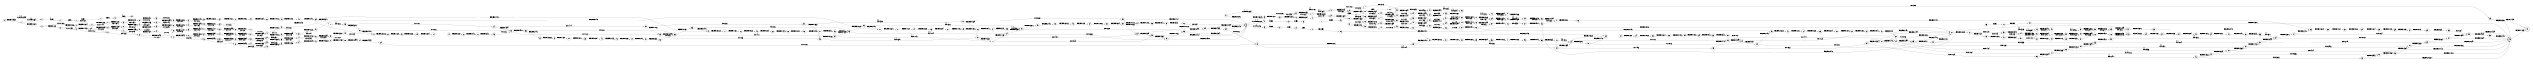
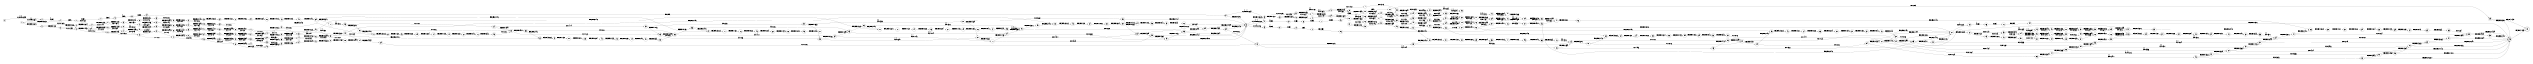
edge "90" -> "91": removed, label "_r:_r/0.32103"
node "29": added
edge "0" -> "1": now "4" -> "1"
edge "113" -> "128": added, label "_EOC:_EOC/2.0408"
edge "68" -> "80": added, label "_s:_EPS"
node "138": added
edge "18" -> "24": removed, label "_PHI:_PHI/0.15863"
node "147": removed
node "212": added
edge "155" -> "175": label "_a:_a/0.53132" -> "_a:_a/0.18554"
node "236": removed
edge "10" -> "14": added, label "_PHI:_PHI/1.0069"
edge "10" -> "15": label "_i:_i/0.46234" -> "_r:_r/0.10572"
edge "98" -> "99": added, label "_a:_a/1.5518"
edge "124" -> "141": added, label "_PHI:_PHI/0.17575"
edge "230" -> "249": removed, label "_PHI:_PHI/0.10756"
edge "15" -> "26": now "20" -> "26"
edge "322" -> "221": label "_m:_m/1.7057" -> "_r:_r/2.8186"
edge "605" -> "184": now "605" -> "224"
edge "71" -> "83": added, label "_EOC:_EOC/2.0408"
edge "44" -> "53": removed, label "_PHI:_PHI/0.12588"
